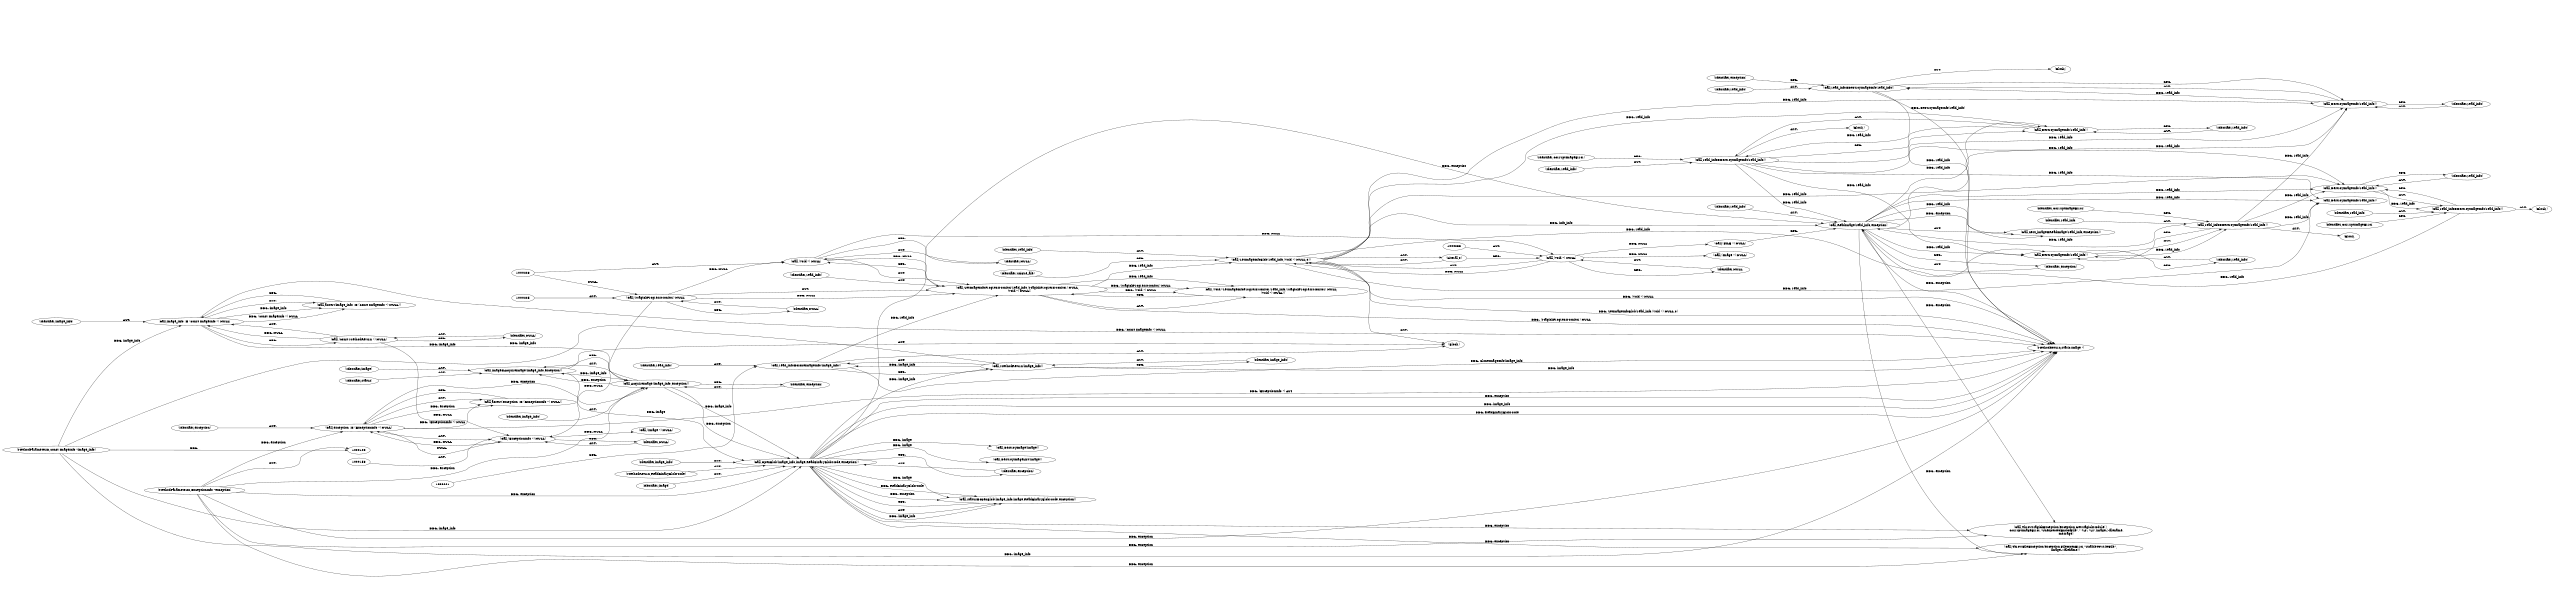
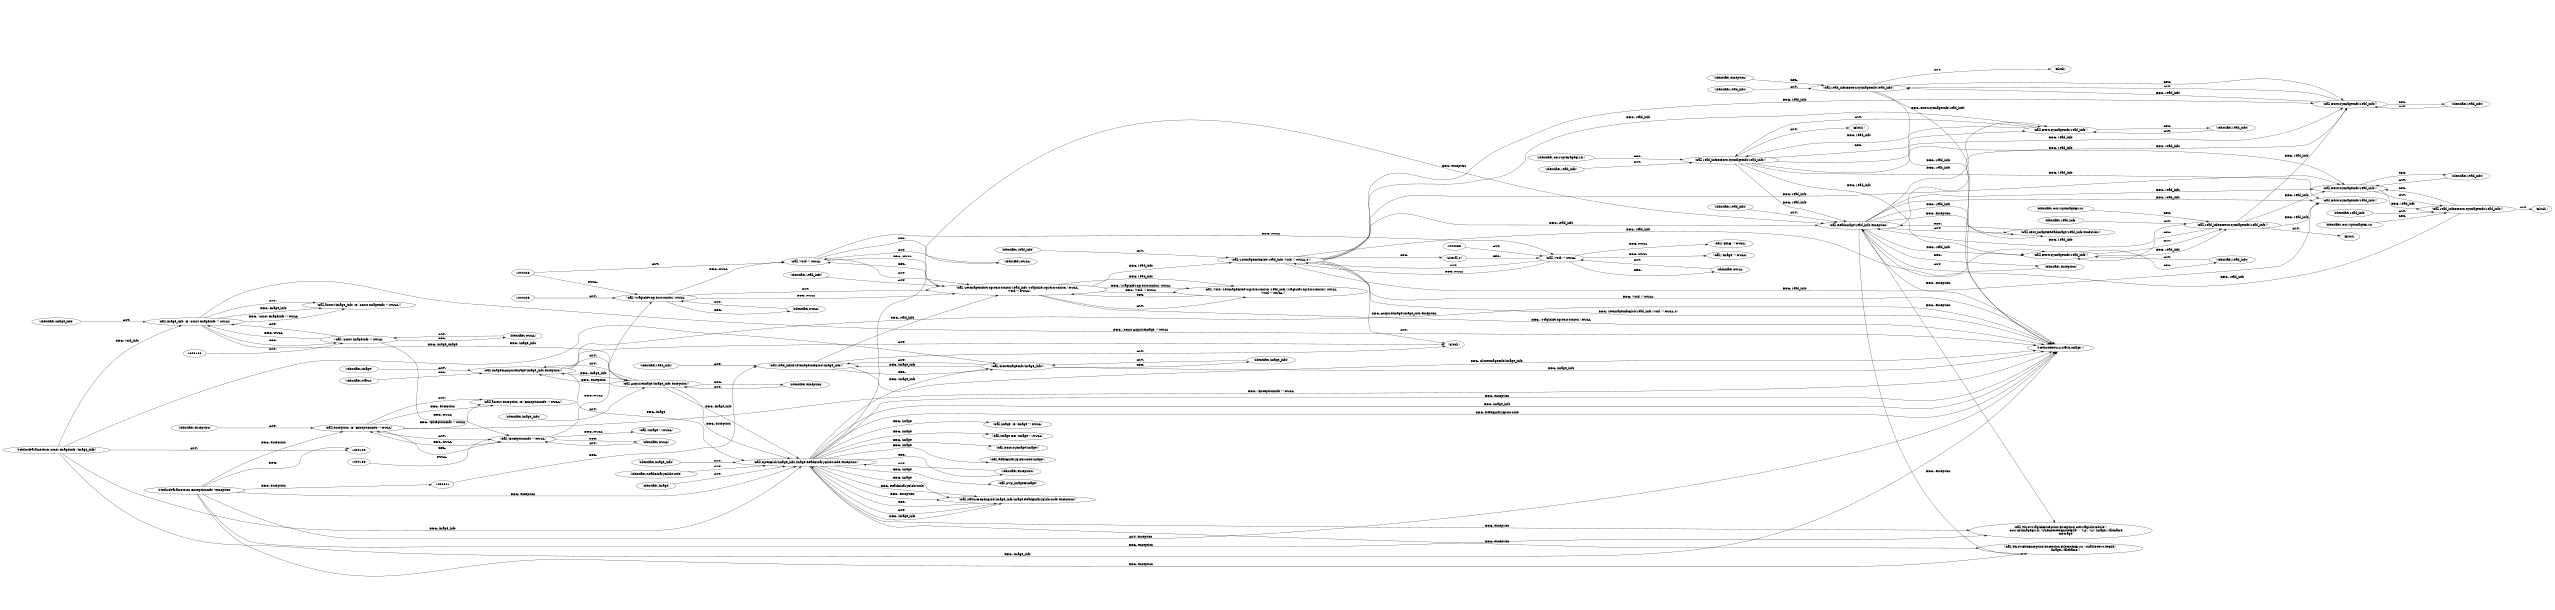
edge "(Call,SetImageInfoBlob(read_info,(void *) NULL,0))" -> "(Call,ReadImage(read_info,exception))": label "DDG: info_info" -> "DDG: read_info"
edge "(Call,(FILE *) NULL)" -> "(Call,ReadImage(read_info,exception))": now "(Call,next_image=ReadImage(read_info,exception))" -> "(Call,ReadImage(read_info,exception))"
edge "(Call,SetImageInfoBlob(read_info,(void *) NULL,0))" -> "(Literal,0)": label "AST: " -> "CFG: "
edge "(Literal,0)" -> "(Call,SetImageInfoBlob(read_info,(void *) NULL,0))": removed, label "AST:"
node "(Identifier,unique_file)": removed
edge "(Call,assert(image_info != (const ImageInfo *) NULL))" -> "(Call,image_info != (const ImageInfo *) NULL)": removed, label "CFG:"
edge "(Call,image=AcquireImage(image_info,exception))" -> "(MethodReturn,static Image *)": added, label "DDG: AcquireImage(image_info,exception)"
edge "(Call,image_info != (const ImageInfo *) NULL)" -> "(MethodReturn,static Image *)": label "DDG: (const ImageInfo *) NULL" -> "DDG: (const AcquireImage *) NULL"
node "(Call,(const MethodReturn *) NULL)": label "(Call,(const MethodReturn *) NULL)" -> "(Call,(const ImageInfo *) NULL)"
edge "(MethodParameterIn,const ImageInfo *image_info)" -> "(Call,image_info != (const ImageInfo *) NULL)": label "DDG: image_info" -> "DDG: void_info"
edge "(Call,image_info != (const ImageInfo *) NULL)" -> "(Call,AcquireImage(image_info,exception))": label "DDG: image_info" -> "DDG: image_image"
node "1000126": added
edge "(Call,image=AcquireImage(image_info,exception))" -> "(Call,AcquireImage(image_info,exception))": label "CFG: " -> "AST: "
node "(Call,read_info=CloneImageInfo(image_info))": label "(Call,read_info=CloneImageInfo(image_info))" -> "(Call,read_info=SetImageInfoBlob(image_info))"
node "(Call,MethodReturn(image_info))": label "(Call,MethodReturn(image_info))" -> "(Call,CloneImageInfo(image_info))"
edge "(Identifier,status)" -> "(Call,image=AcquireImage(image_info,exception))": label "AST: " -> "CFG: "
edge "(Call,(MagickProgressMonitor) NULL)" -> "(Call,(ExceptionInfo *) NULL)": reversed
edge "(Call,exception != (ExceptionInfo *) NULL)" -> "(Call,AcquireImage(image_info,exception))": removed, label "DDG: exception"
edge "(Call,exception != (ExceptionInfo *) NULL)" -> "(MethodReturn,static Image *)": label "DDG: (ExceptionInfo *) AST" -> "DDG: (ExceptionInfo *) NULL"
edge "(Call,assert(exception != (ExceptionInfo *) NULL))" -> "(Call,exception != (ExceptionInfo *) NULL)": removed, label "CFG:"
node "(Call,image != (Image *) NULL)": added
node "(Call,image == (Image *) NULL)": added
edge "(MethodParameterIn,const ImageInfo *image_info)" -> "1000103": label "DDG: " -> "AST: "
edge "(Call,exception != (ExceptionInfo *) NULL)" -> "(Call,(ExceptionInfo *) NULL)": label "NULL: " -> "CFG: "
edge "1000153" -> "(Call,(ExceptionInfo *) NULL)": label "AST: " -> "NULL: "
node "(Call,DestroyImageList(image))": label "(Call,DestroyImageList(image))" -> "(Call,ReadBinaryBlobMode(image))"
edge "(MethodParameterIn,ExceptionInfo *exception)" -> "1000103": label "AST: " -> "DDG: "
edge "(MethodParameterIn,ExceptionInfo *exception)" -> "(Call,AcquireImage(image_info,exception))": now "(MethodParameterIn,ExceptionInfo *exception)" -> "1000221"
node "(MethodReturn,ReadBinaryBlobMode)": label "(MethodReturn,ReadBinaryBlobMode)" -> "(Identifier,ReadBinaryBlobMode)"
node "(Call,pwp_image=image)": added
edge "(MethodParameterIn,ExceptionInfo *exception)" -> "(MethodReturn,static Image *)": label "DDG: exception" -> "AST: exception"
